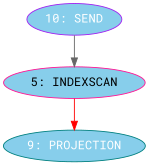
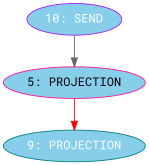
node "5: INDEXSCAN": label "5: INDEXSCAN" -> "5: PROJECTION"
